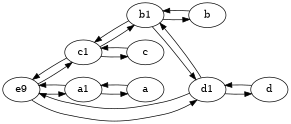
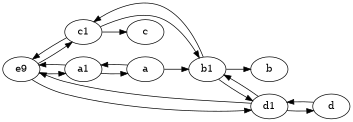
edge "b" -> "b1": now "a" -> "b1"
edge "c" -> "c1": removed
